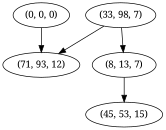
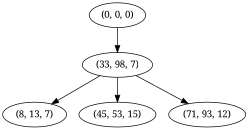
edge "(0, 0, 0)" -> "(71, 93, 12)": now "(0, 0, 0)" -> "(33, 98, 7)"
edge "(8, 13, 7)" -> "(45, 53, 15)": now "(33, 98, 7)" -> "(45, 53, 15)"
